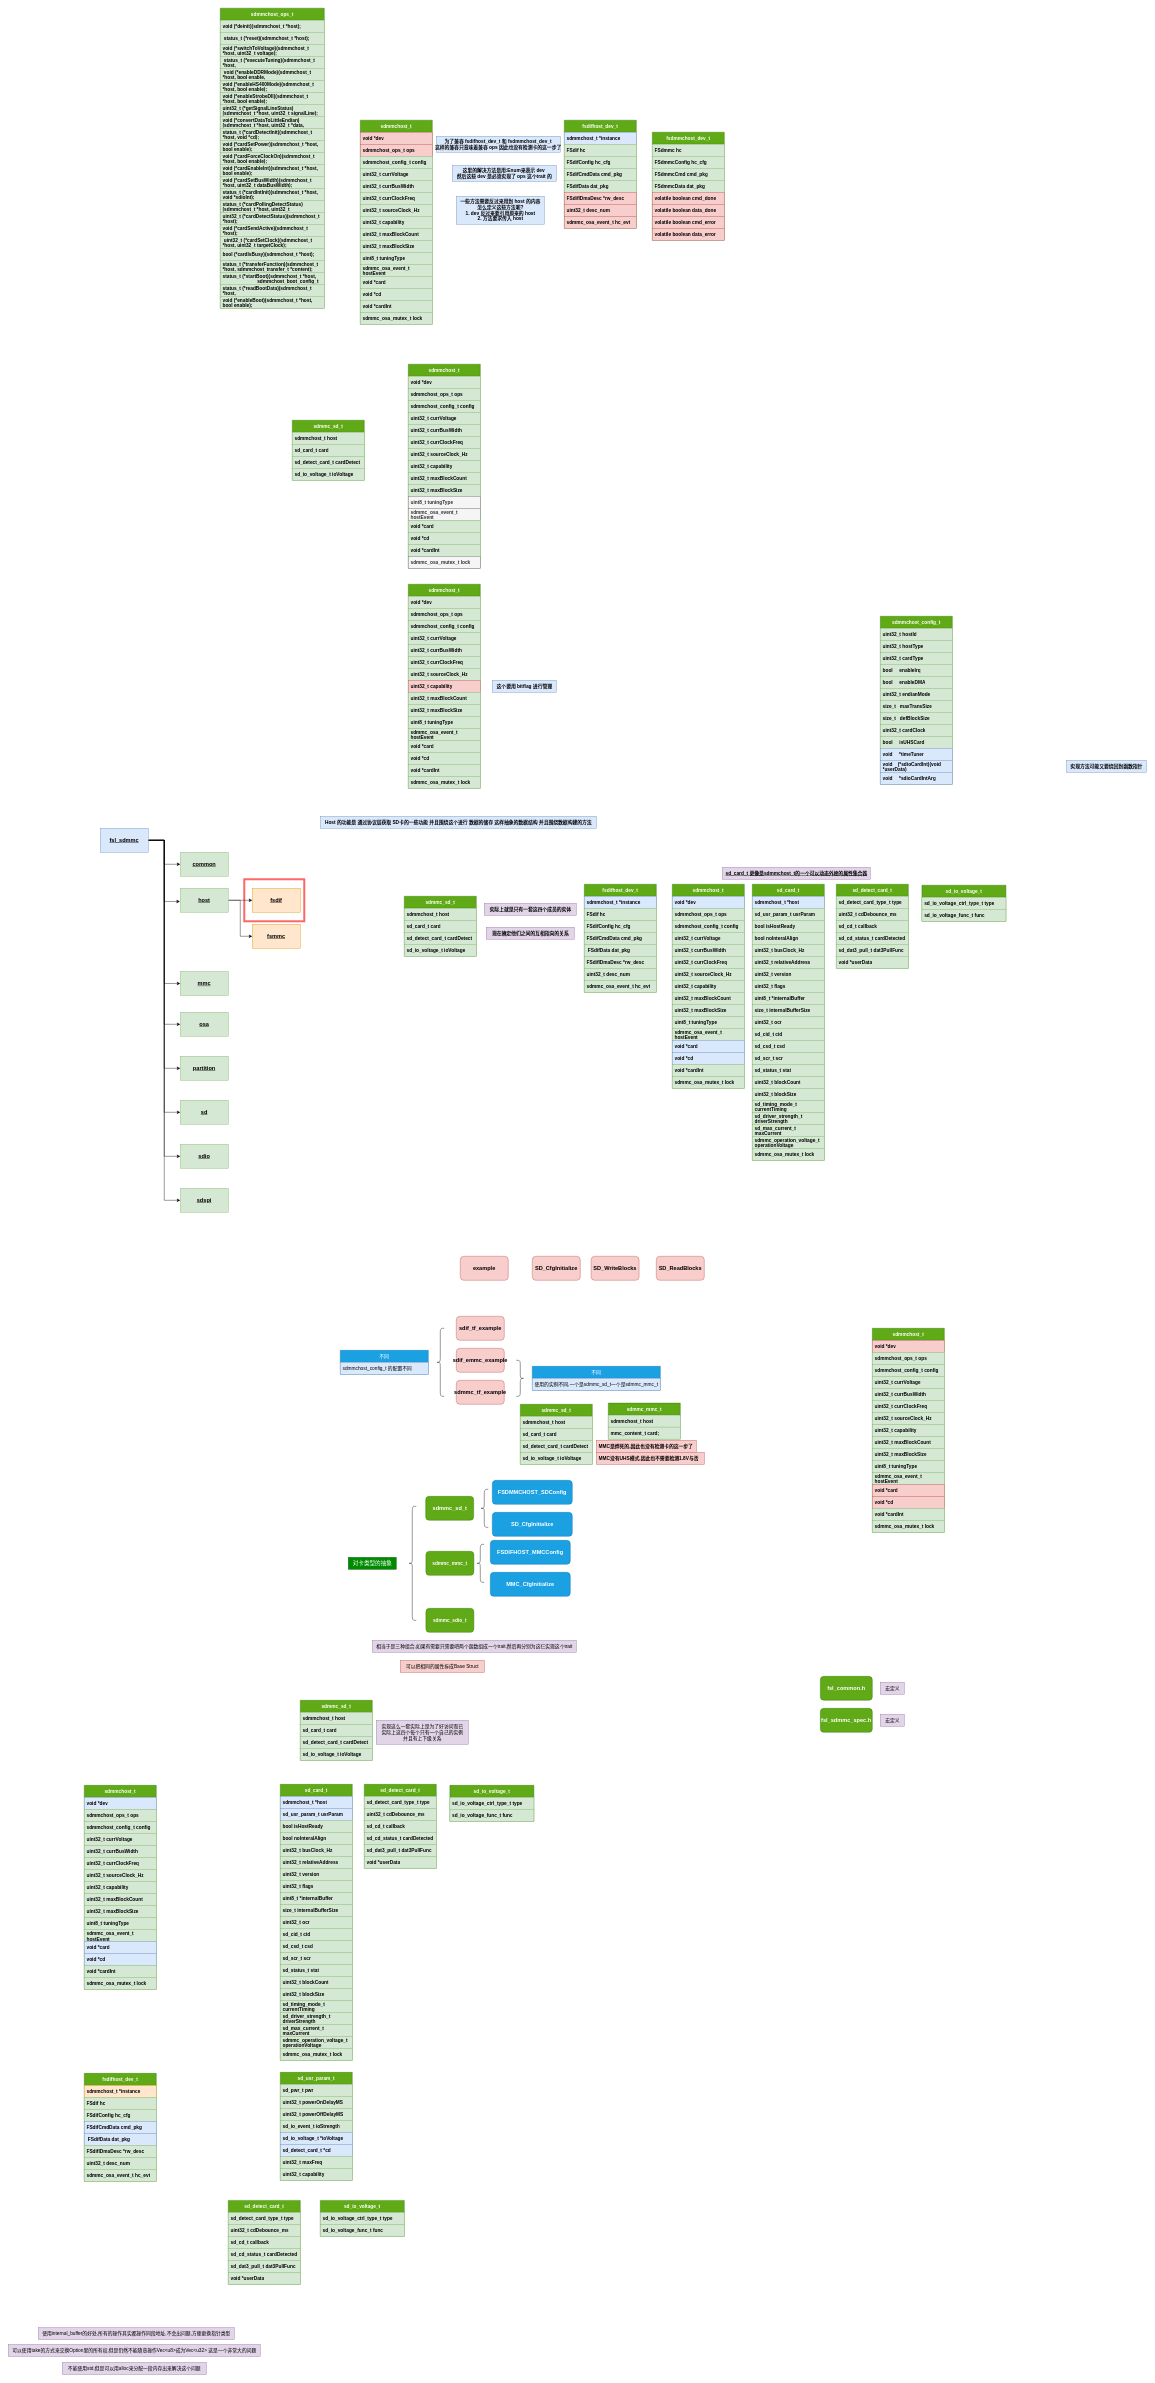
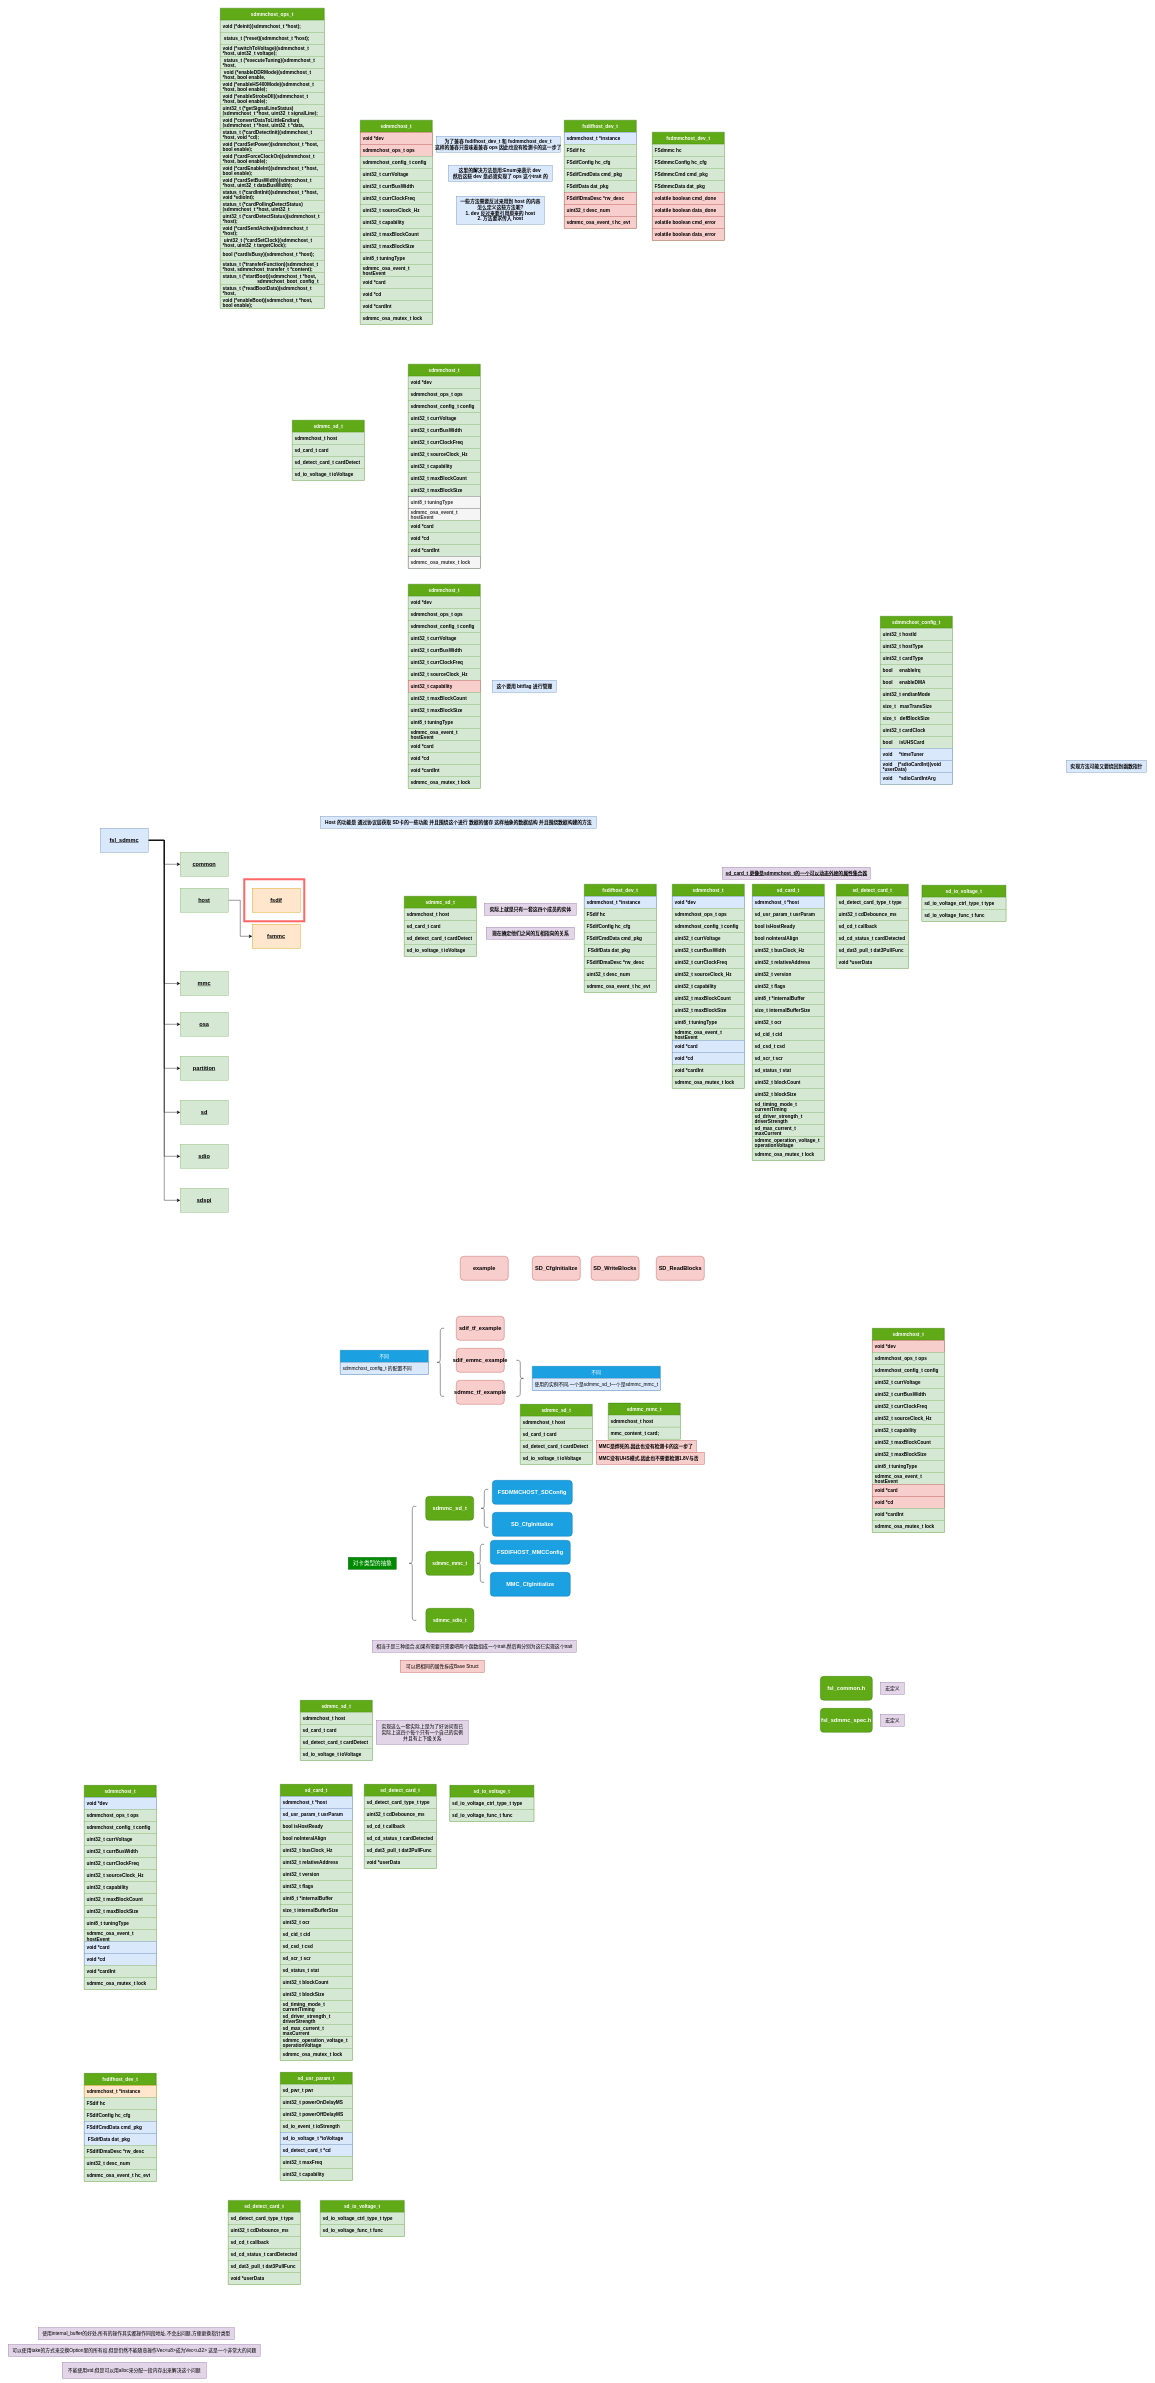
node "这里的解决方法是用:Enum来表示 dev 然后这些 dev 是必须实现了 ops 这个trait 的": moved (504, 173) -> (500, 173)
edge "host" -> "fsdif": removed
edge "fsl_sdmmc" -> "host": removed
node "不能使用std,但是可以用alloc来分配一段内存出来解决这个问题": size 144x12 -> 144x16
